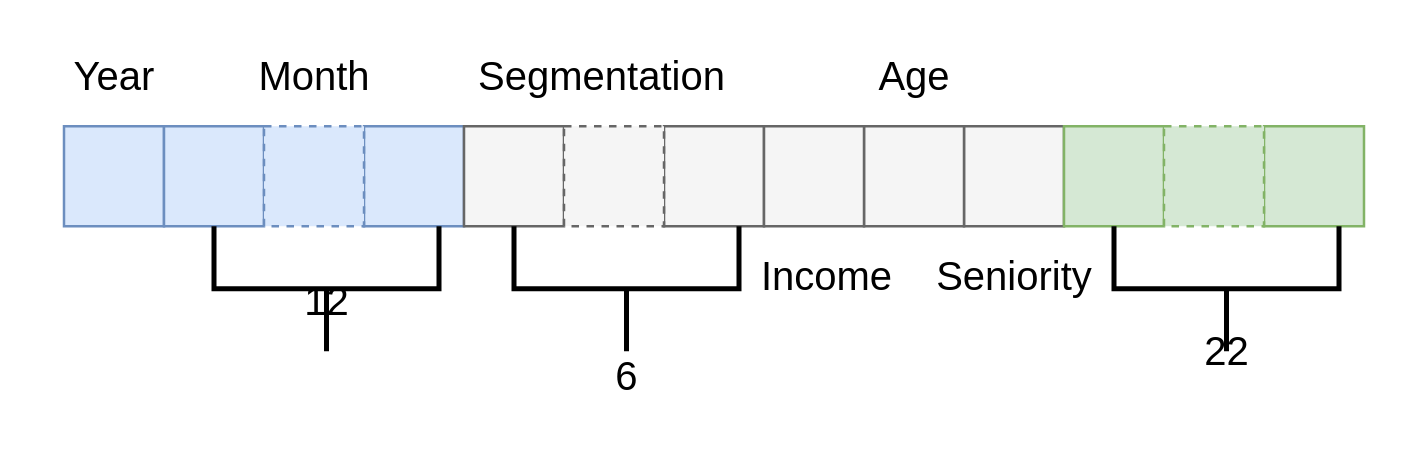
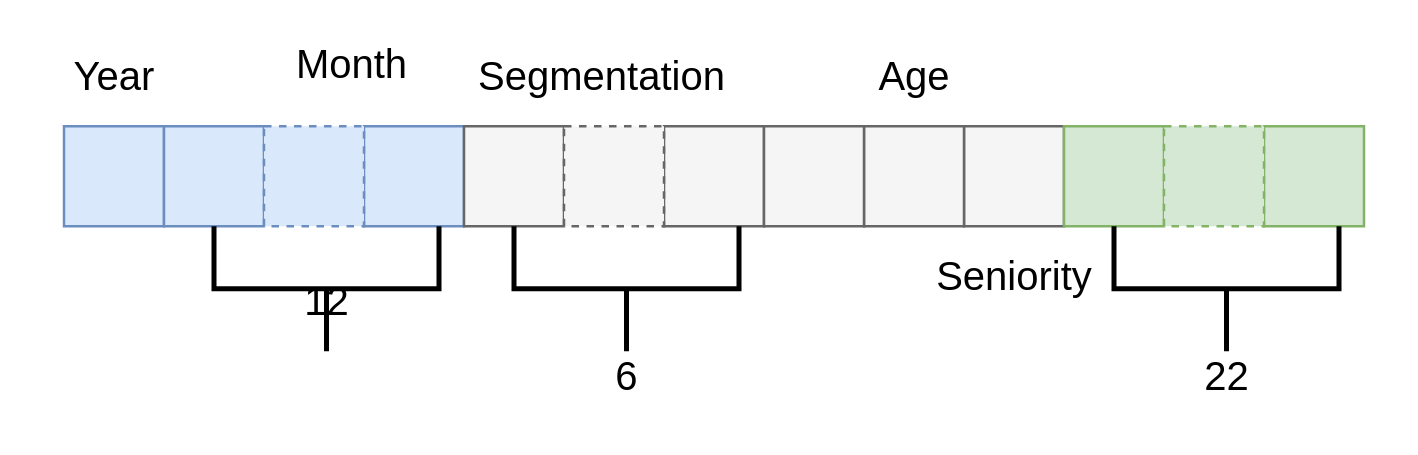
node "Month": moved (314, 76) -> (351, 64)
node "Income": removed
node "22": moved (1226, 351) -> (1226, 376)
